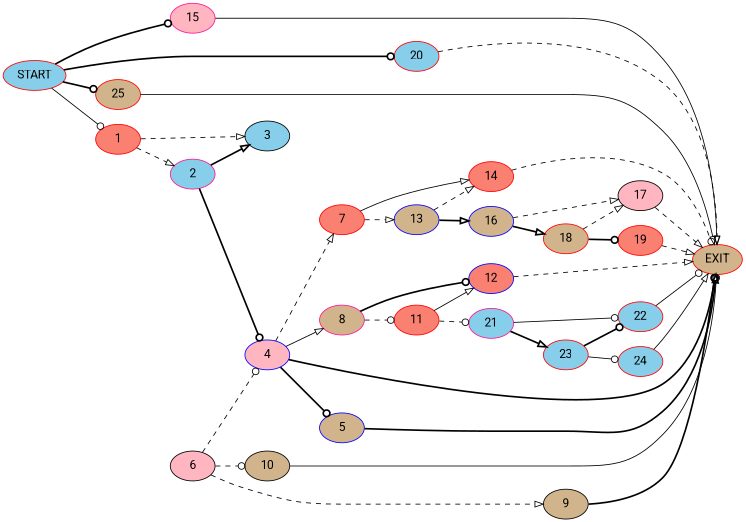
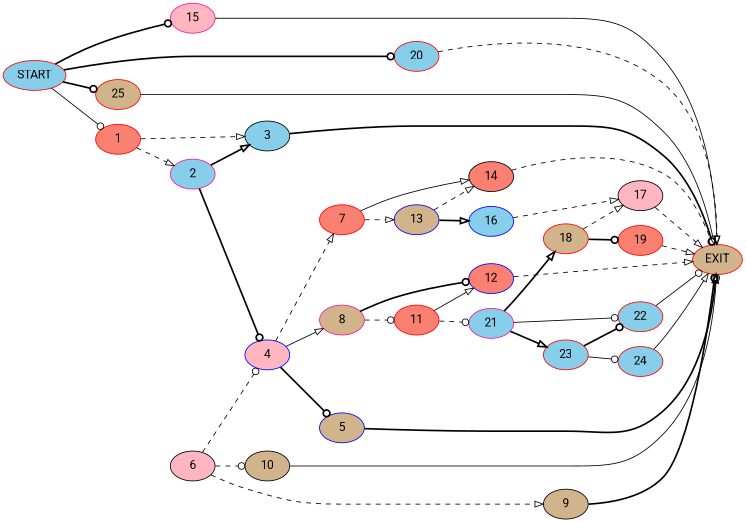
node "14": color red -> black
node "16": fillcolor tan -> skyblue
edge "16" -> "18": now "21" -> "18"
edge "4" -> "EXIT": now "3" -> "EXIT"
